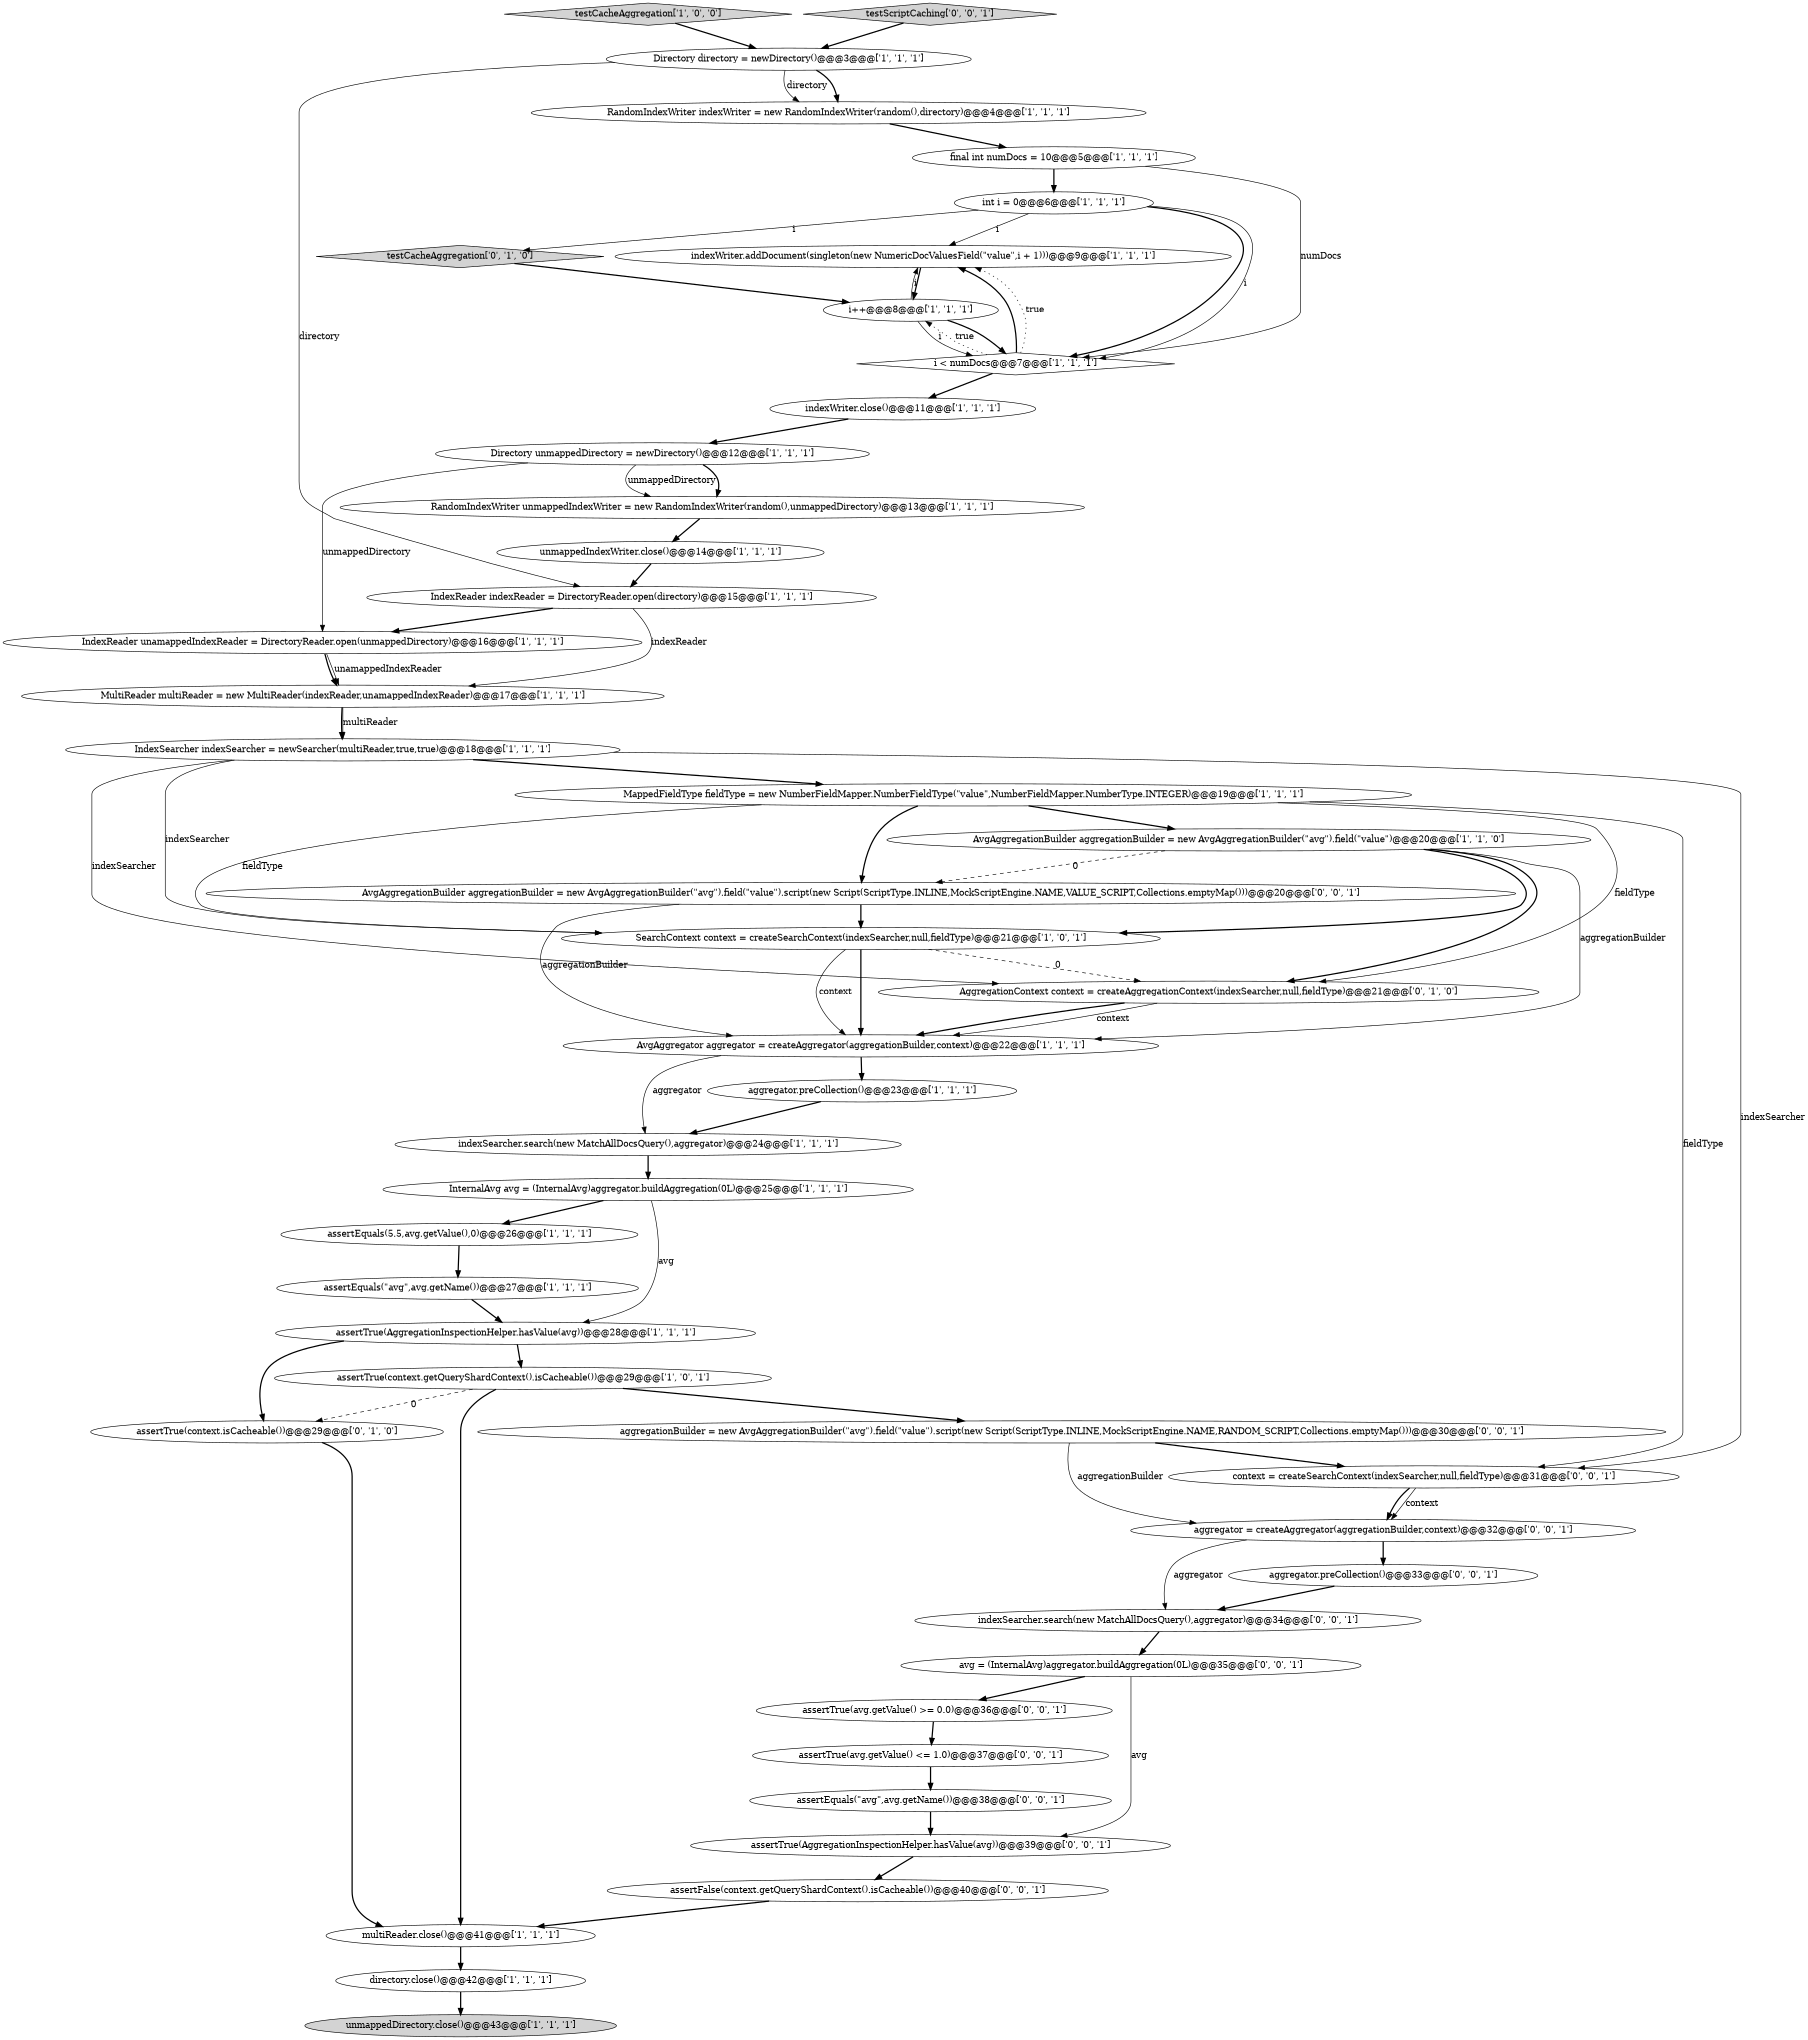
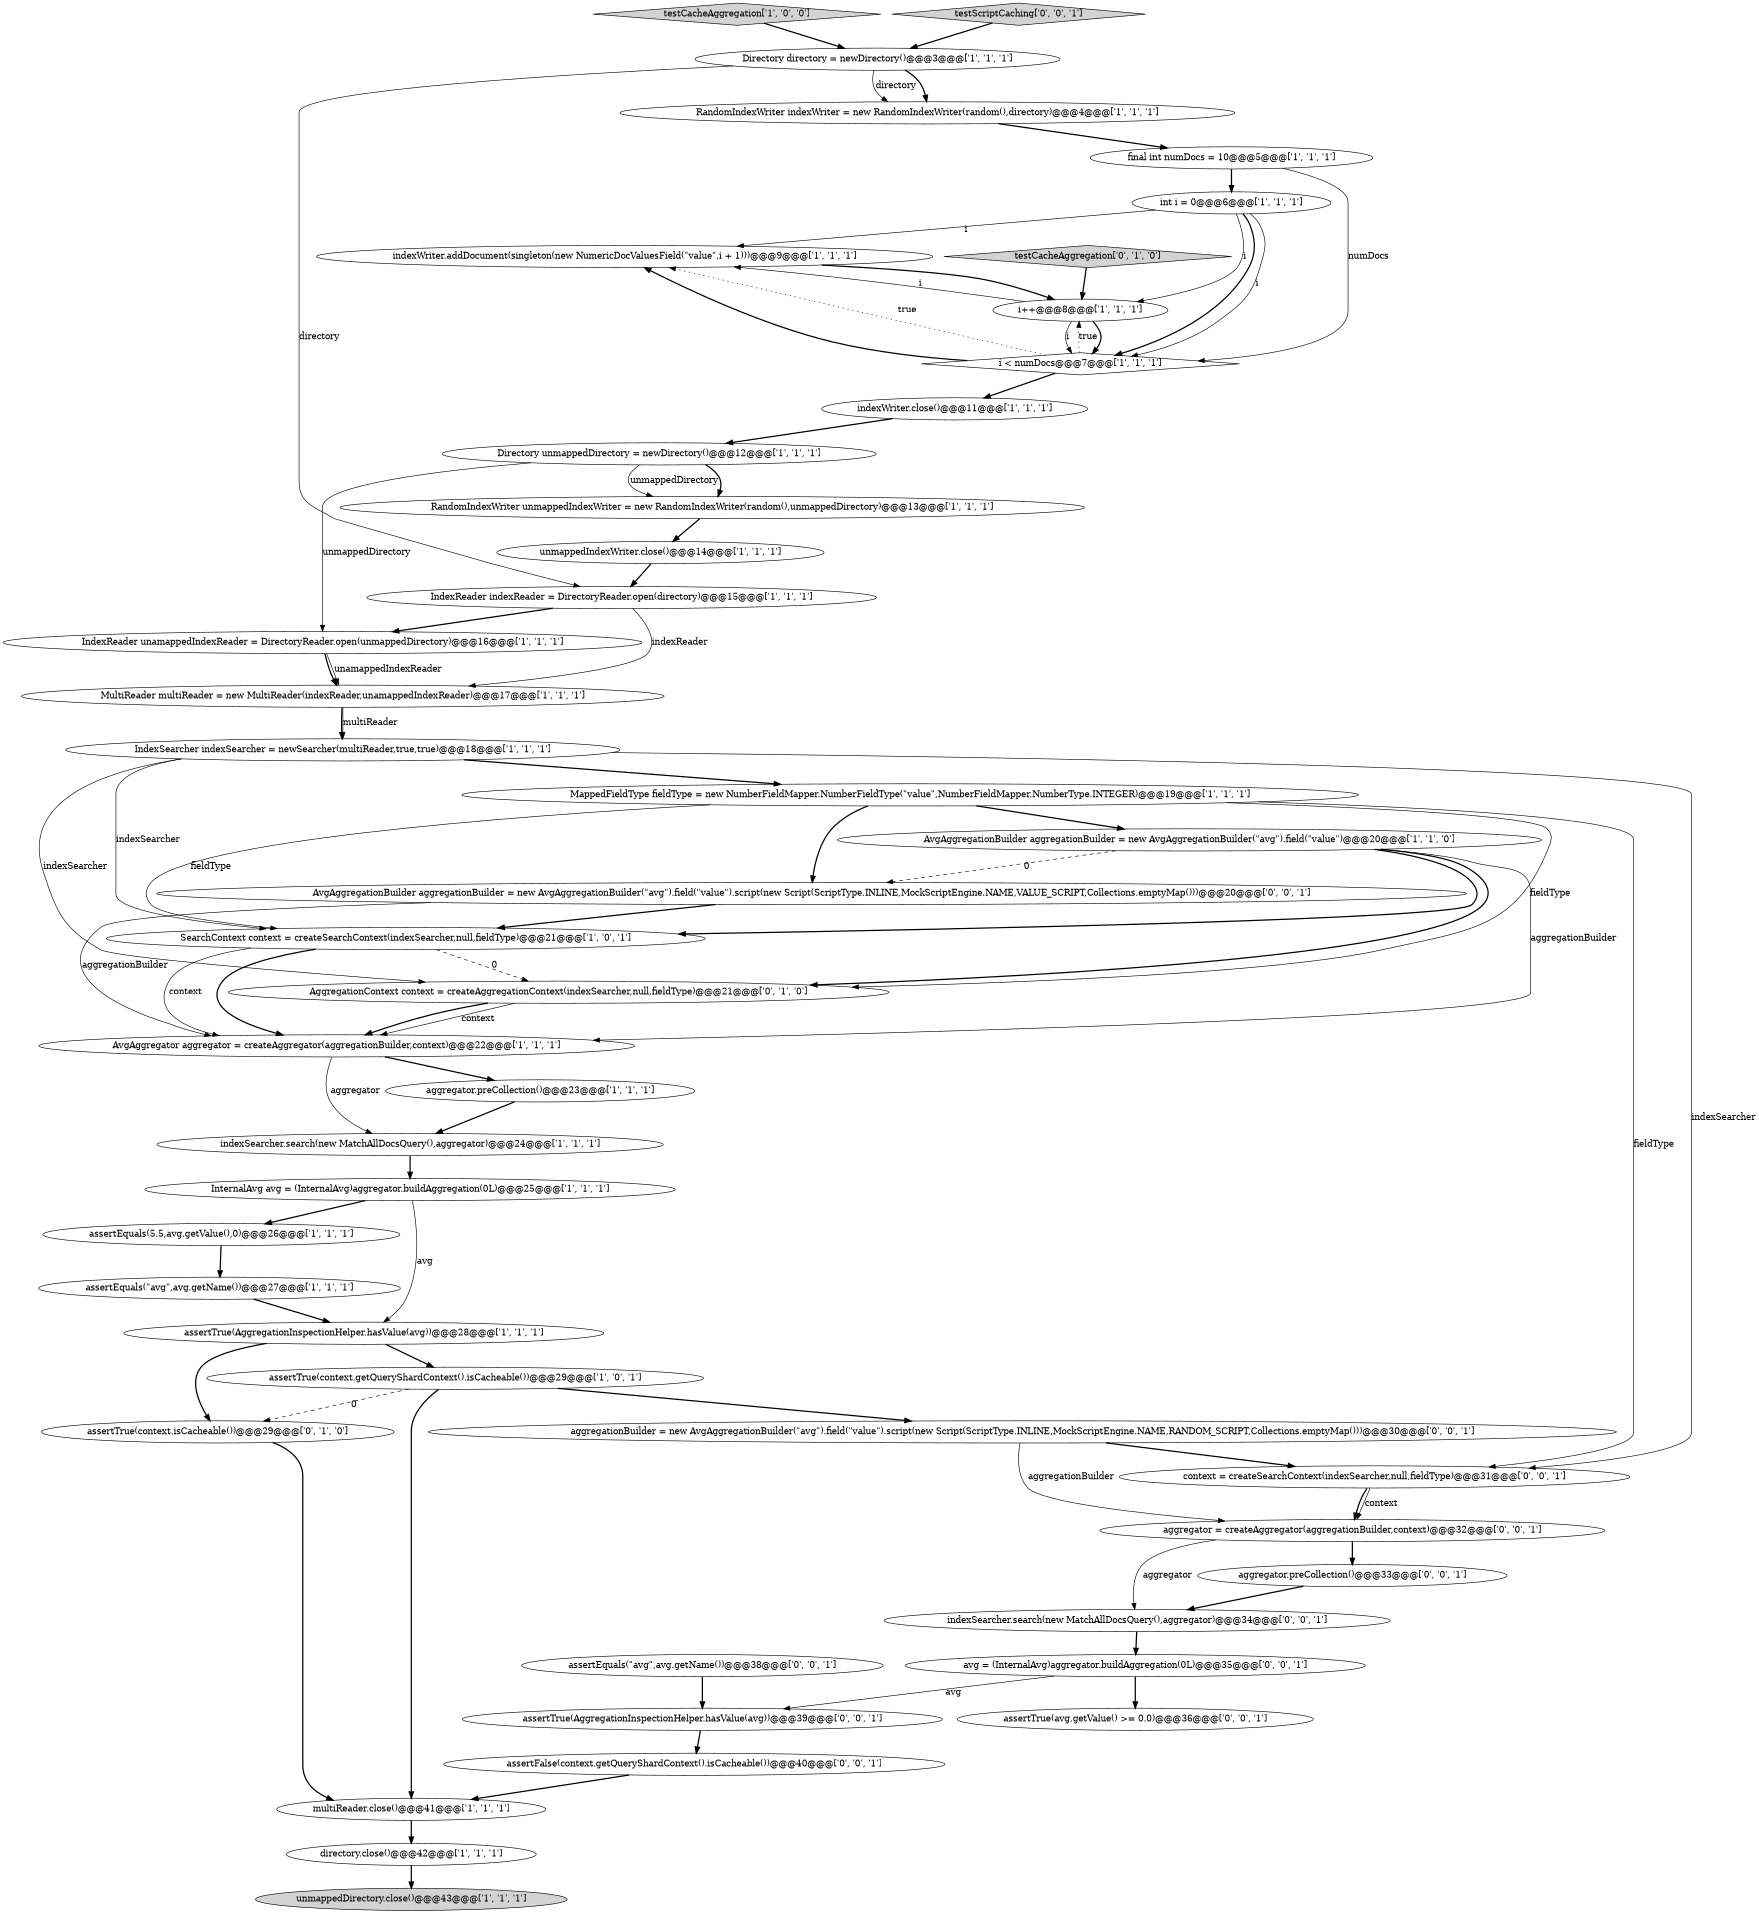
edge "int i = 0@@@6@@@['1', '1', '1']" -> "testCacheAggregation['0', '1', '0']": now "int i = 0@@@6@@@['1', '1', '1']" -> "i++@@@8@@@['1', '1', '1']"
node "assertTrue(avg.getValue() <= 1.0)@@@37@@@['0', '0', '1']": removed
